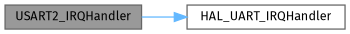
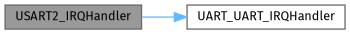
node "HAL_UART_IRQHandler": label "HAL_UART_IRQHandler" -> "UART_UART_IRQHandler"
